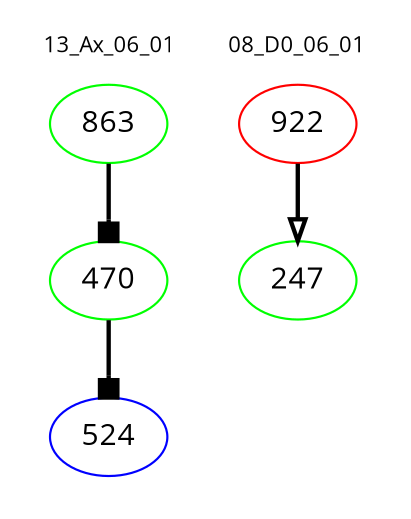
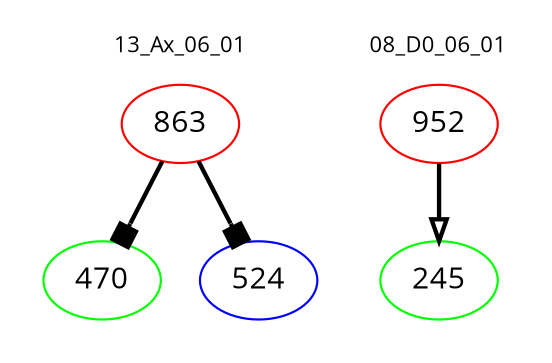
node "863": color green -> red
node "922": label "922" -> "952"
node "247": label "247" -> "245"
edge "470" -> "524": now "863" -> "524"
